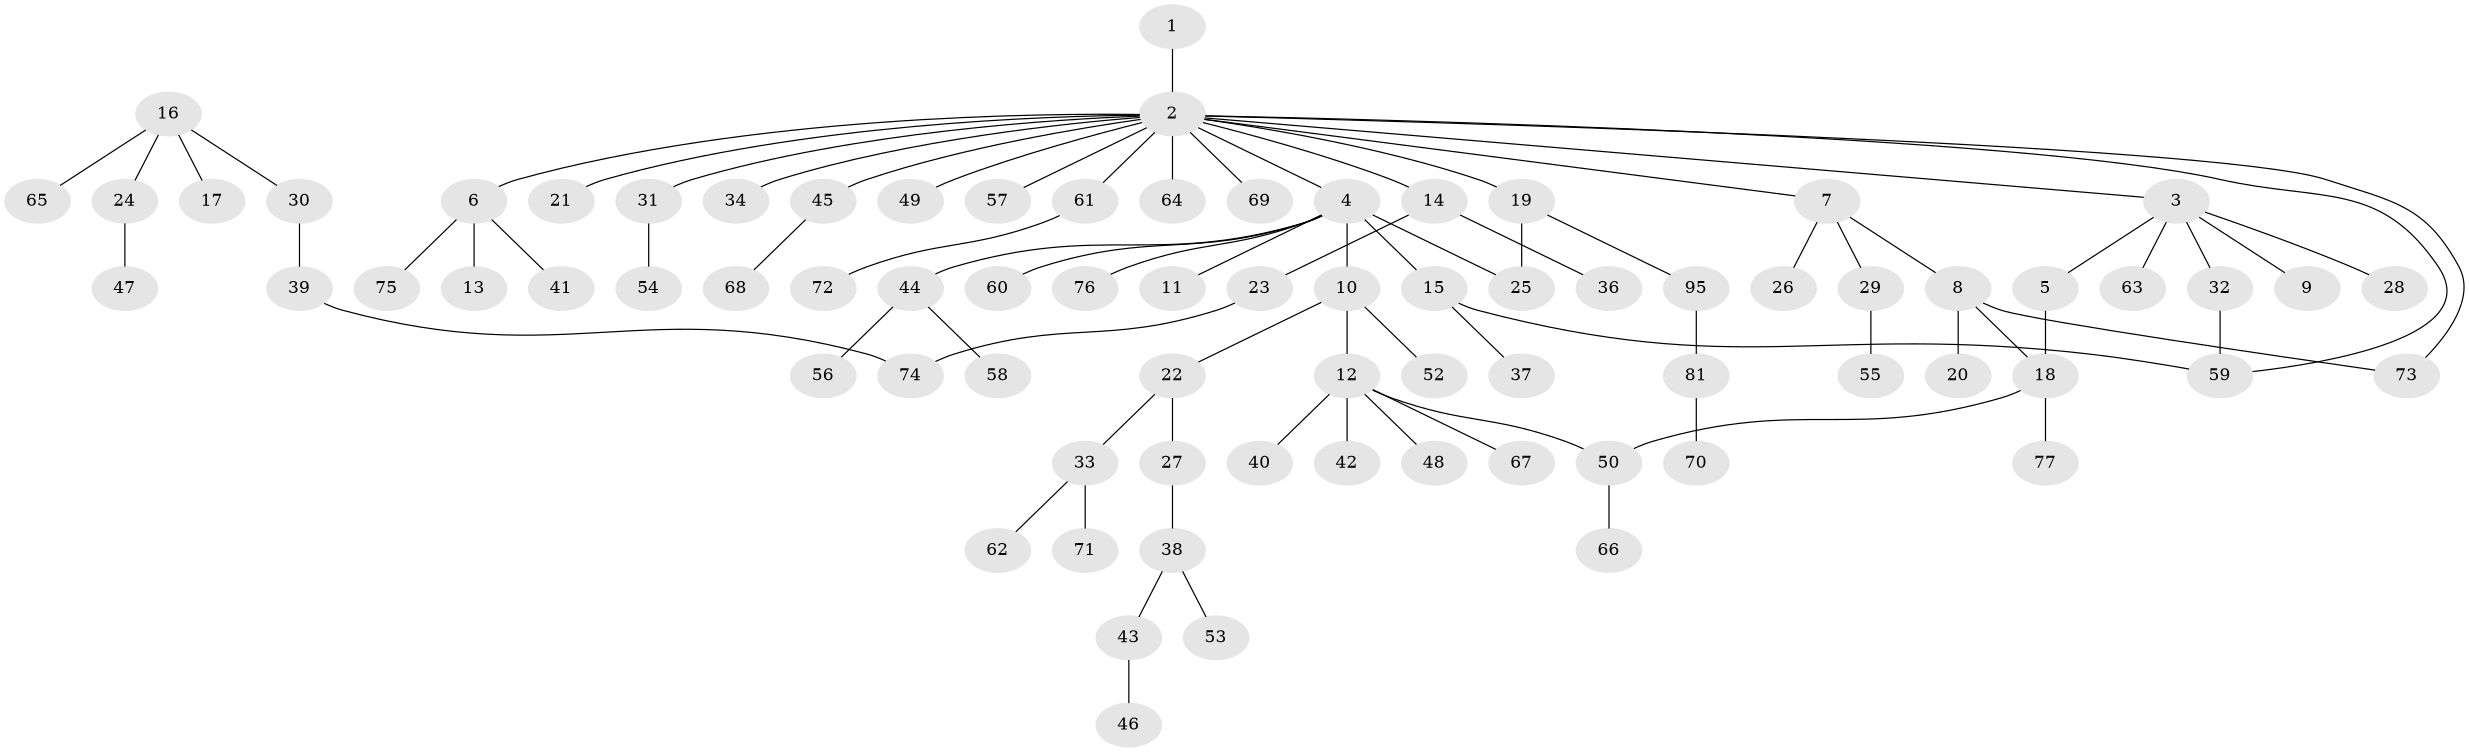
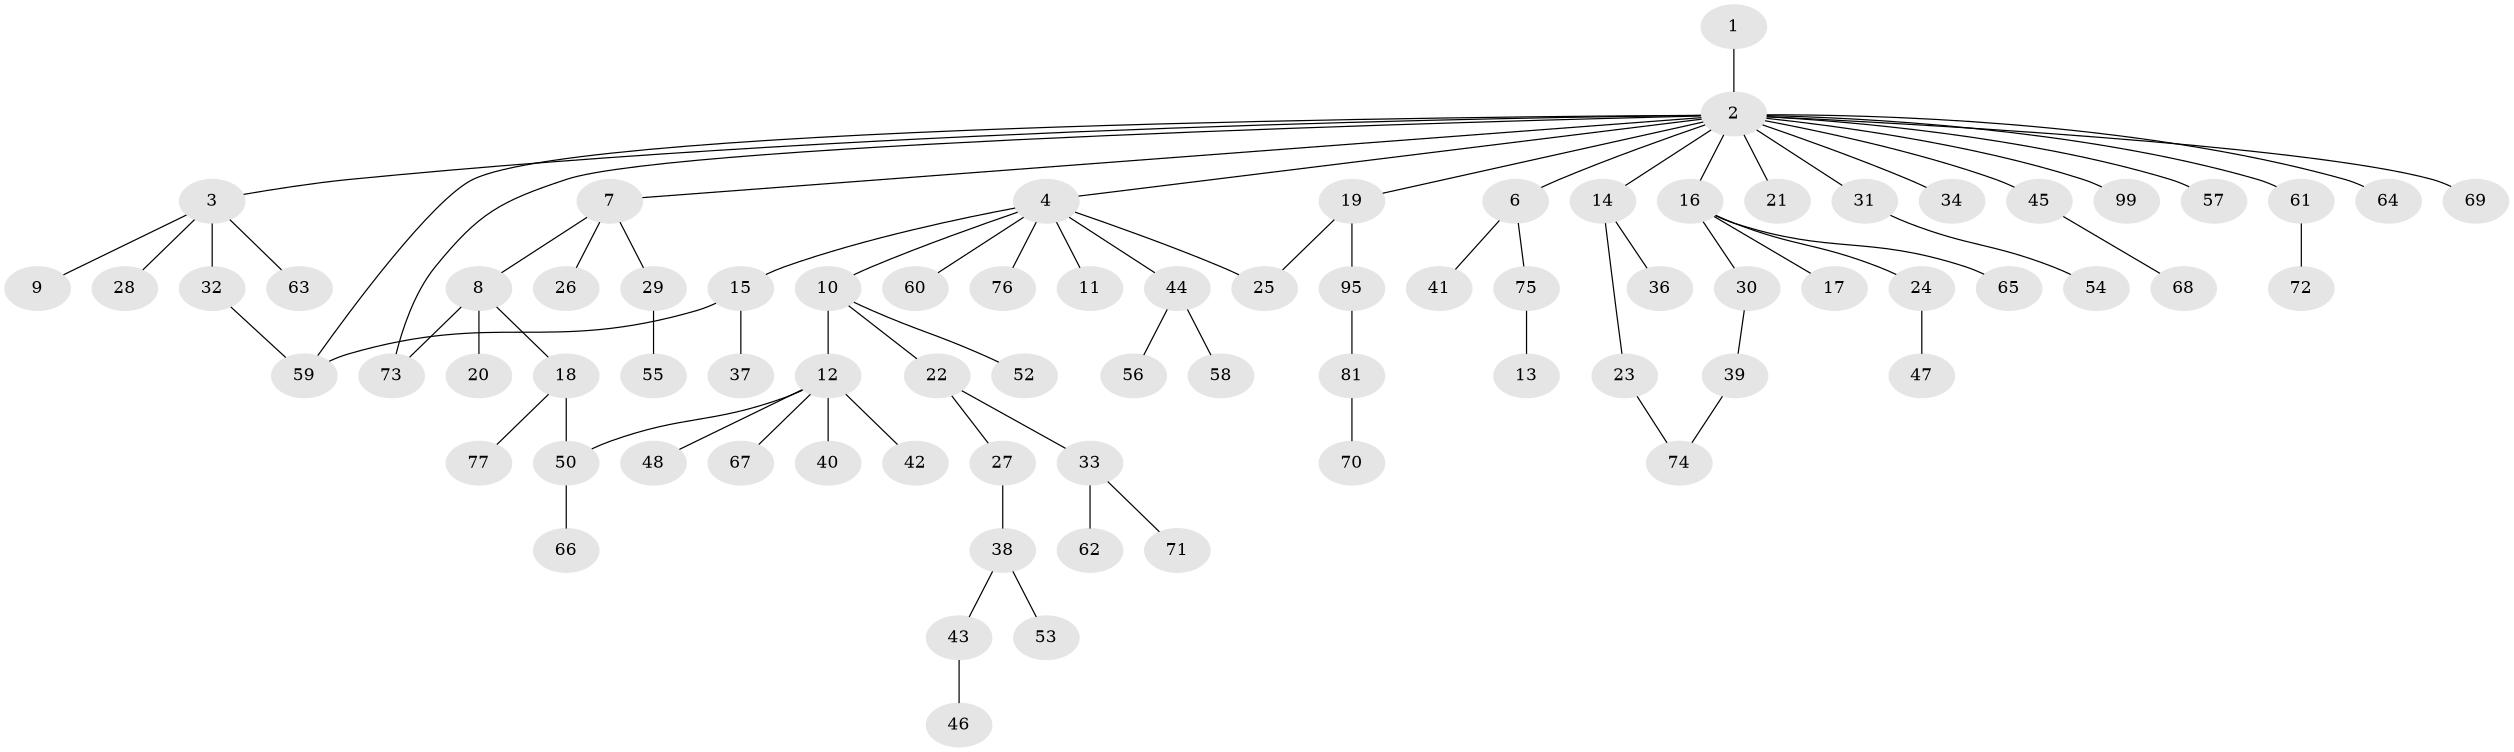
edge "2" -- "16": added
node "49": label "49" -> "99"
edge "6" -- "13": now "75" -- "13"
node "5": removed
